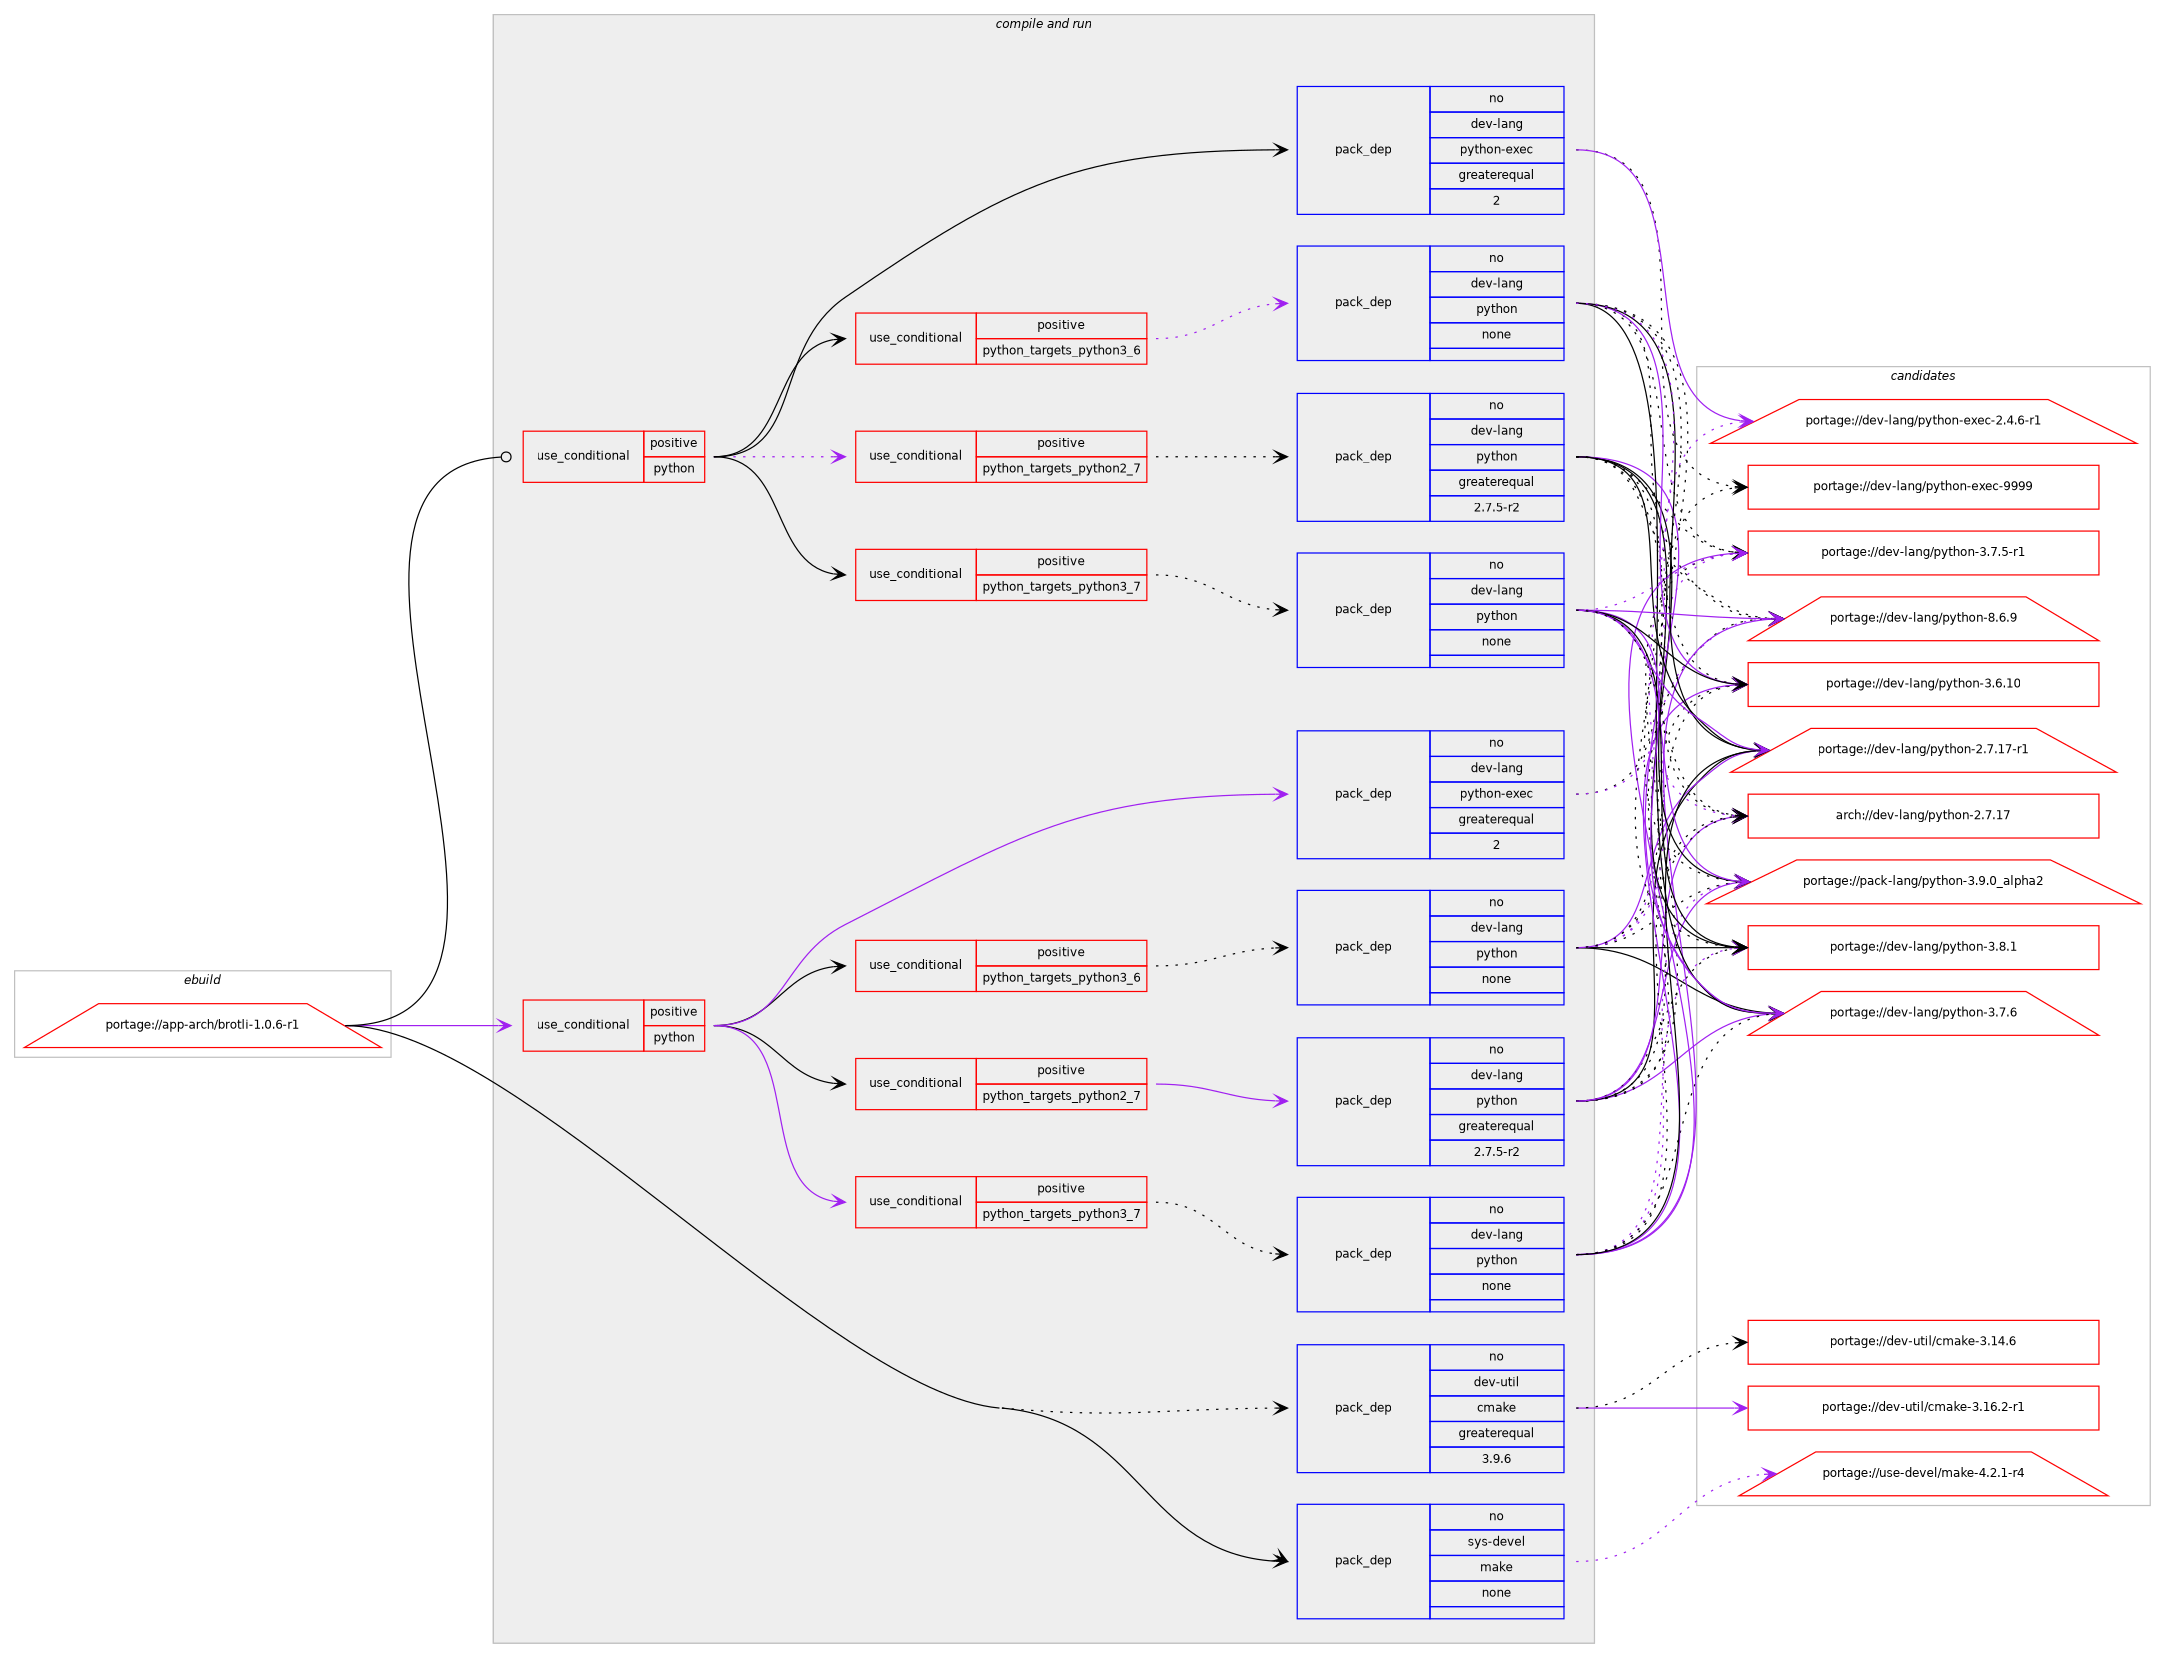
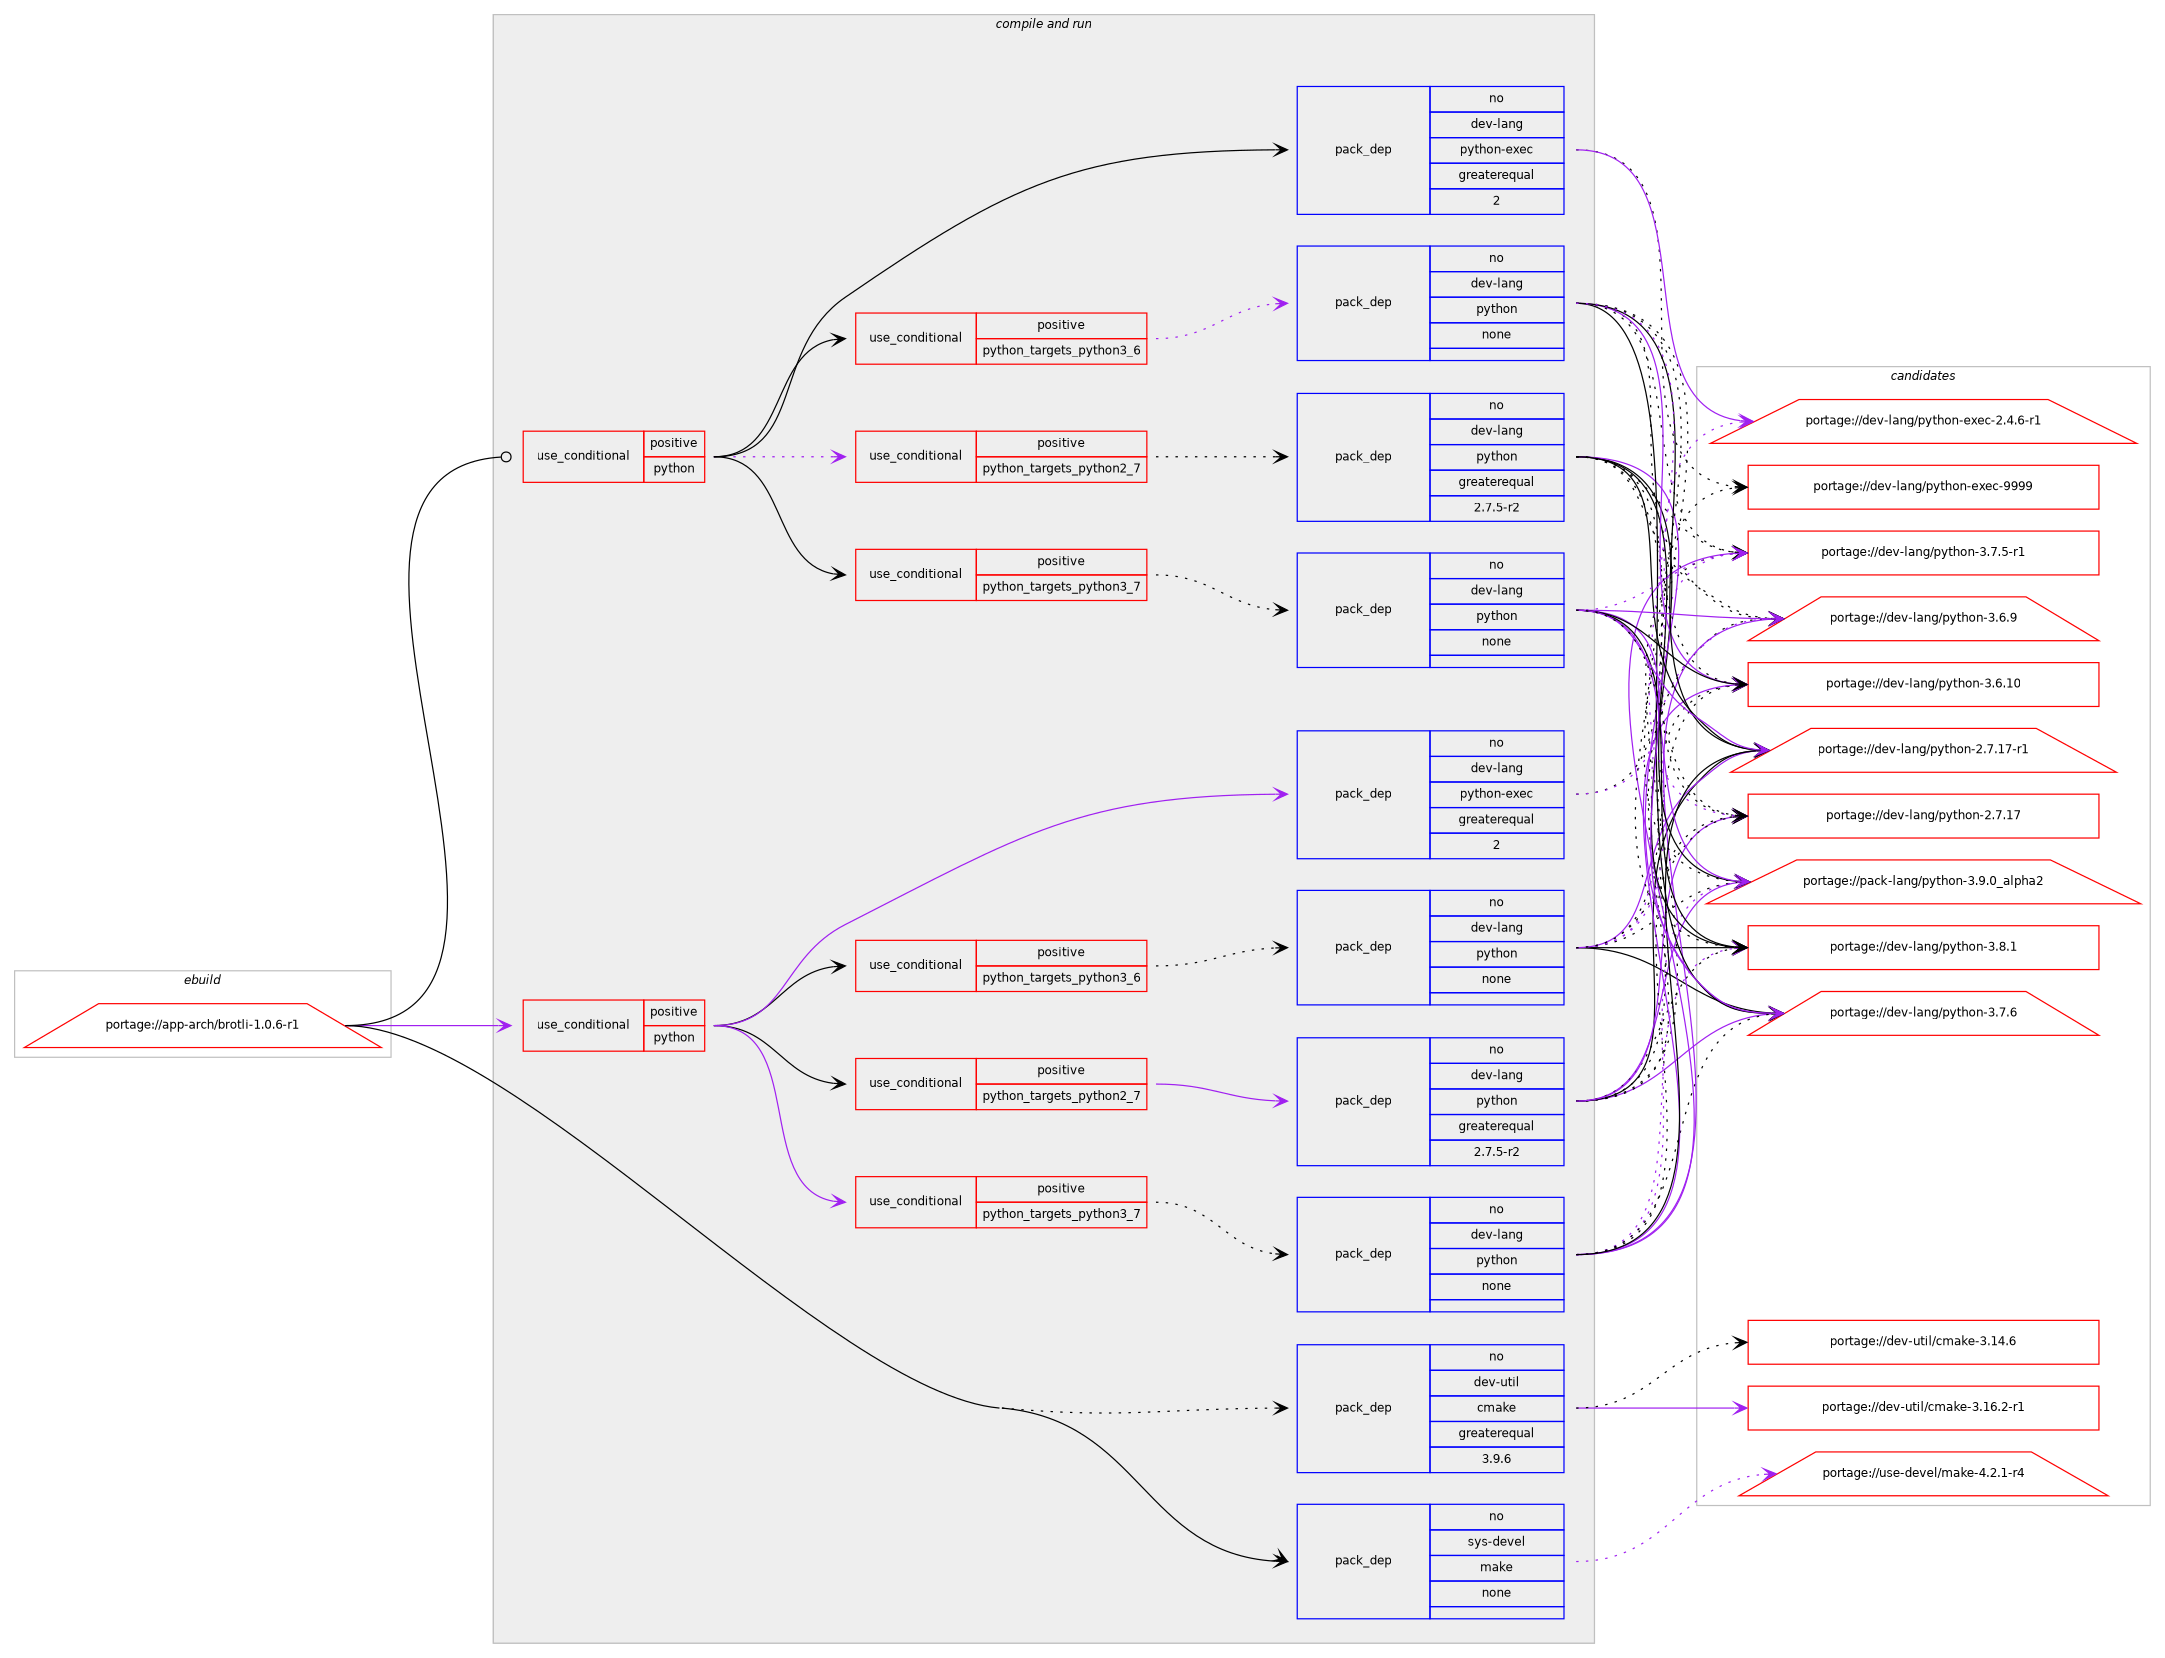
node "portage://dev-lang/python-8.6.9": label "portage://dev-lang/python-8.6.9" -> "portage://dev-lang/python-3.6.9"
node "arch://dev-lang/python-2.7.17": label "arch://dev-lang/python-2.7.17" -> "portage://dev-lang/python-2.7.17"
